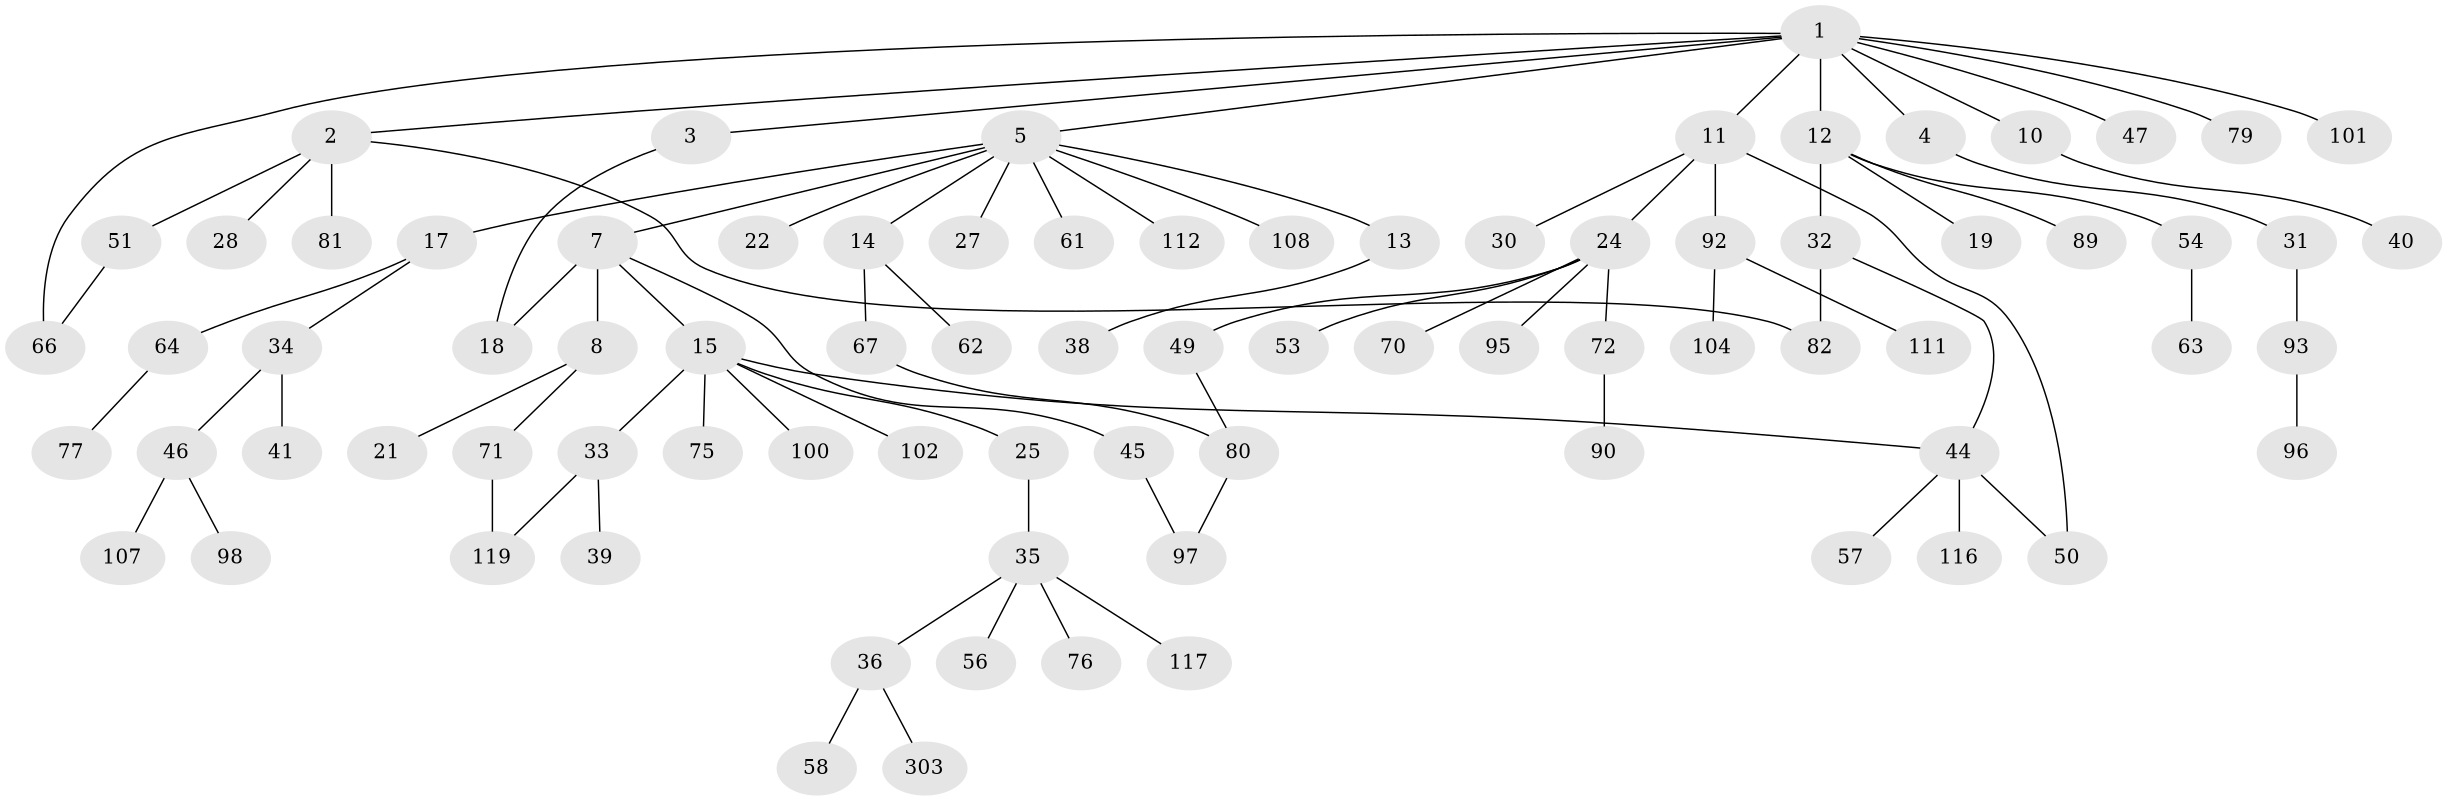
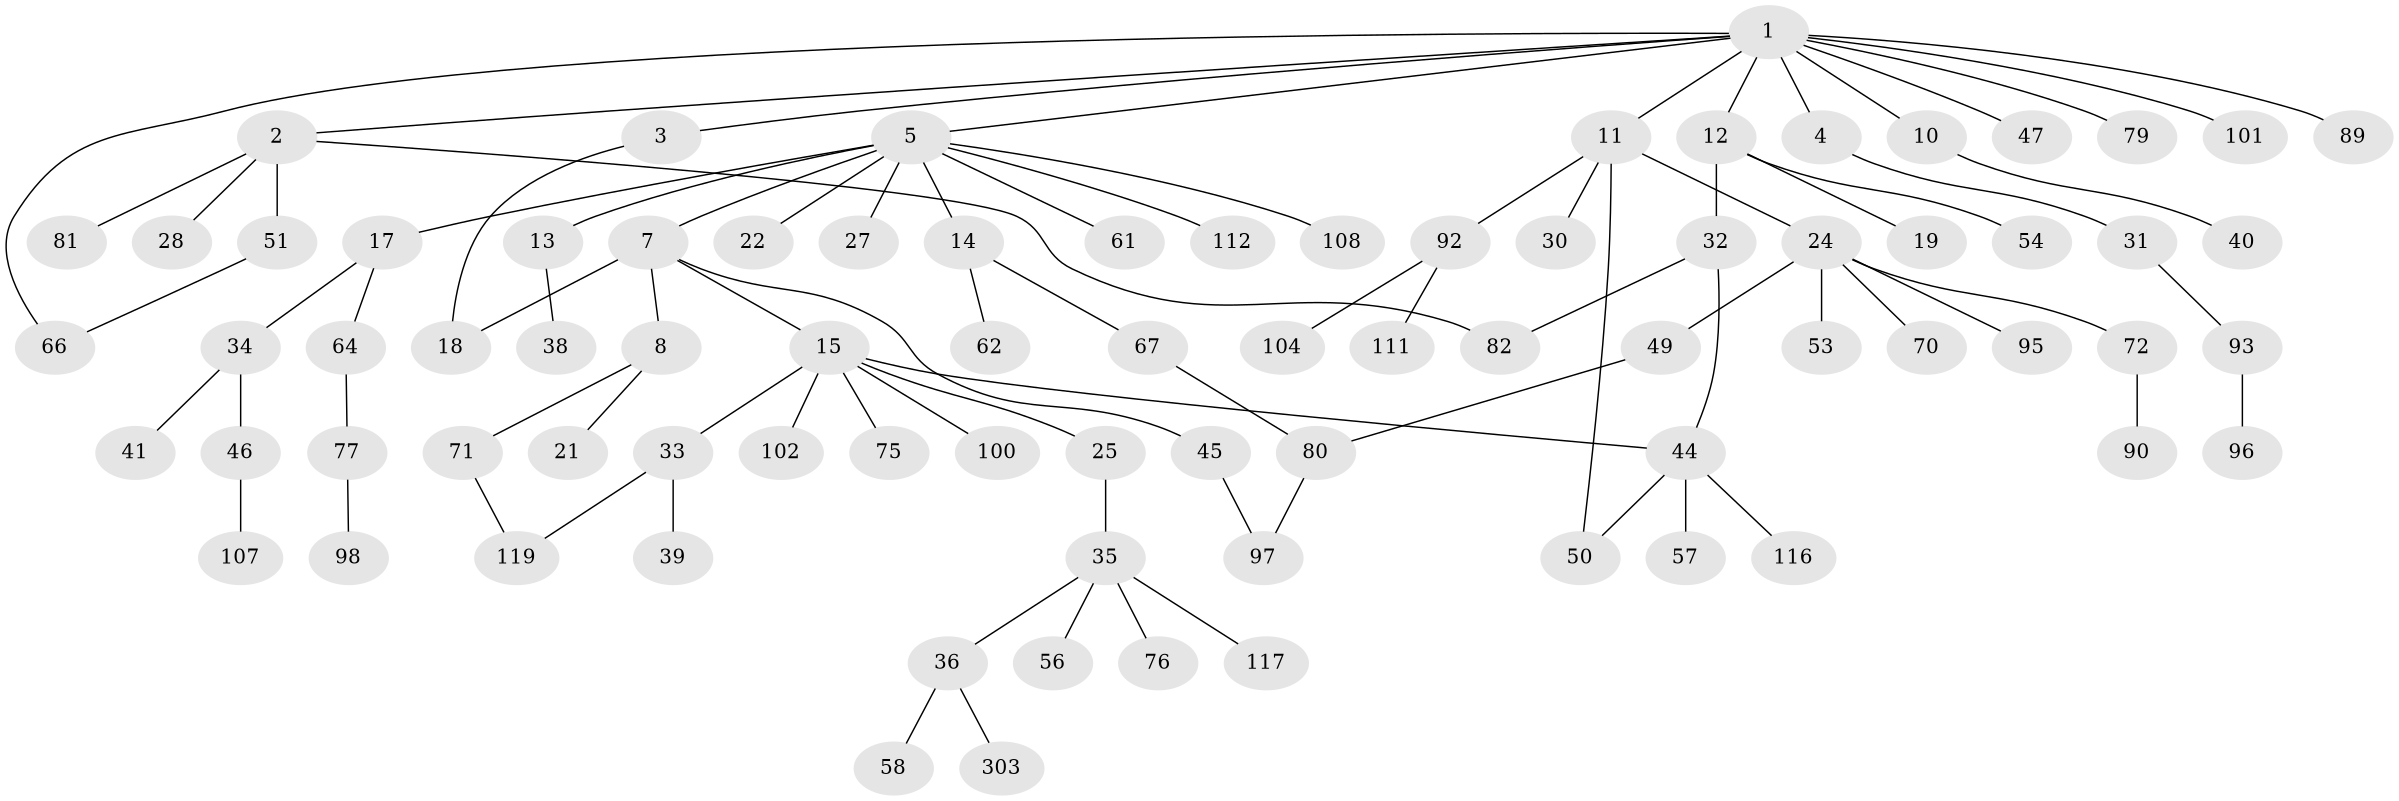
edge "12" -- "89": now "1" -- "89"
node "63": removed
edge "46" -- "98": now "77" -- "98"
